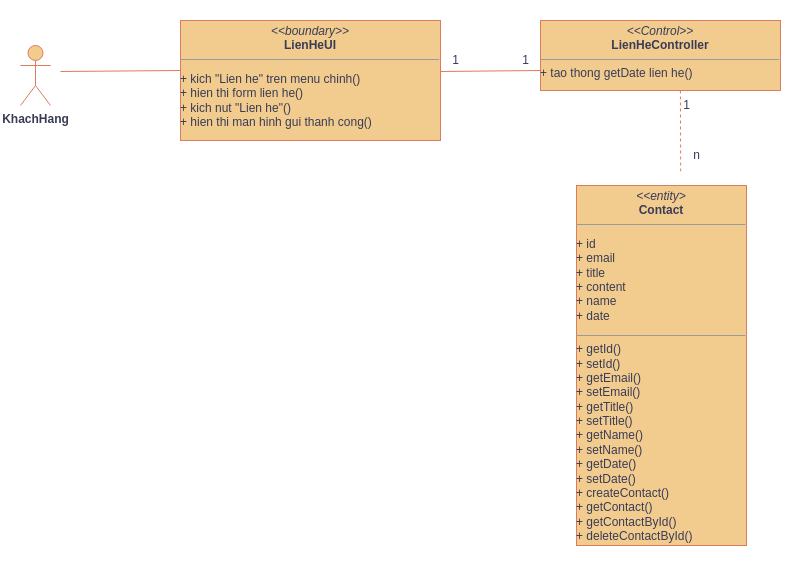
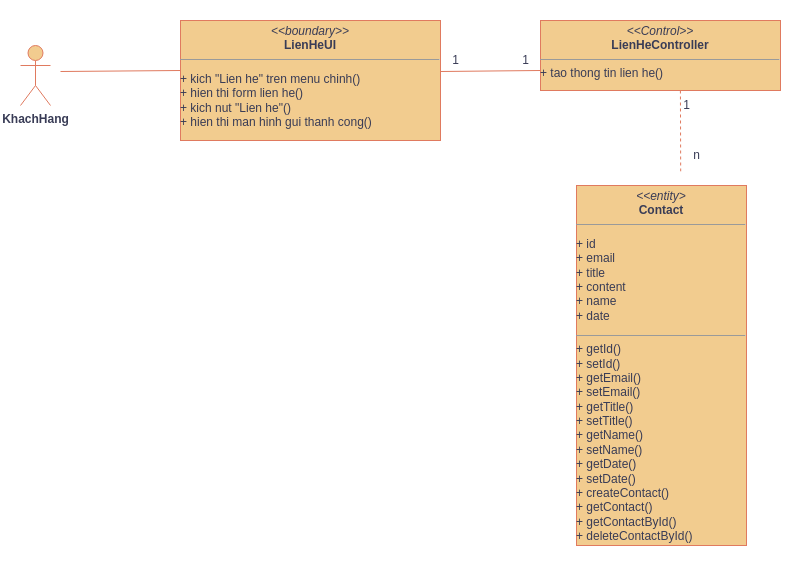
node "<<Control>> LienHeController + tao thong getDate lien he()": label "<<Control>> LienHeController + tao thong getDate lien he()" -> "<<Control>> LienHeController + tao thong tin lien he()"
